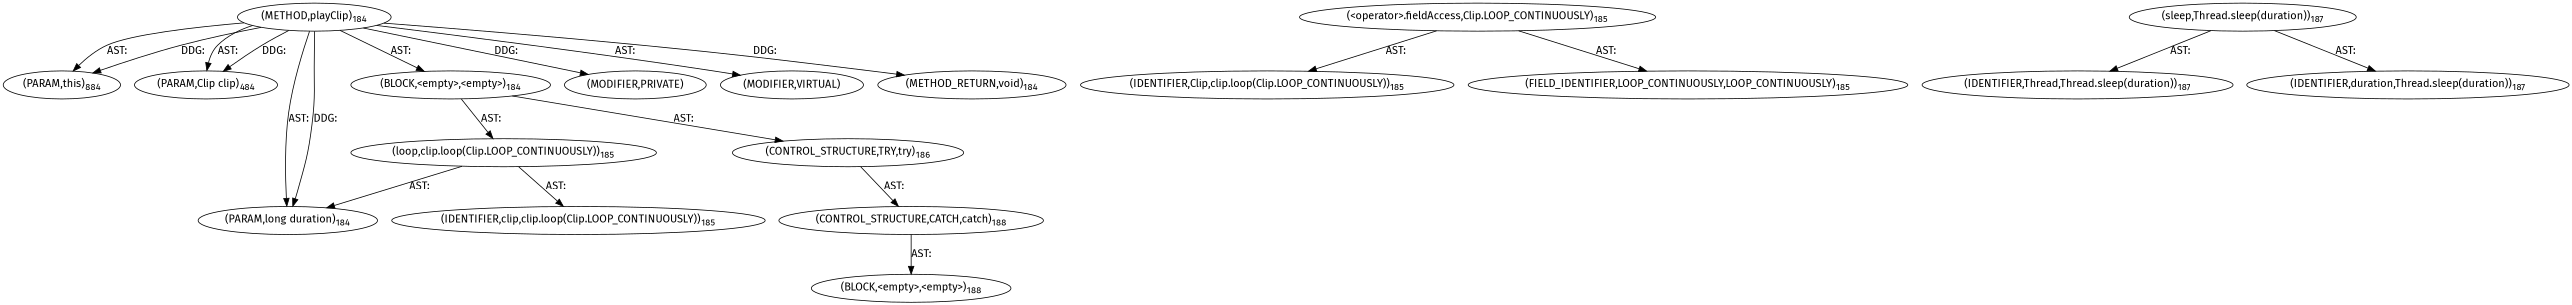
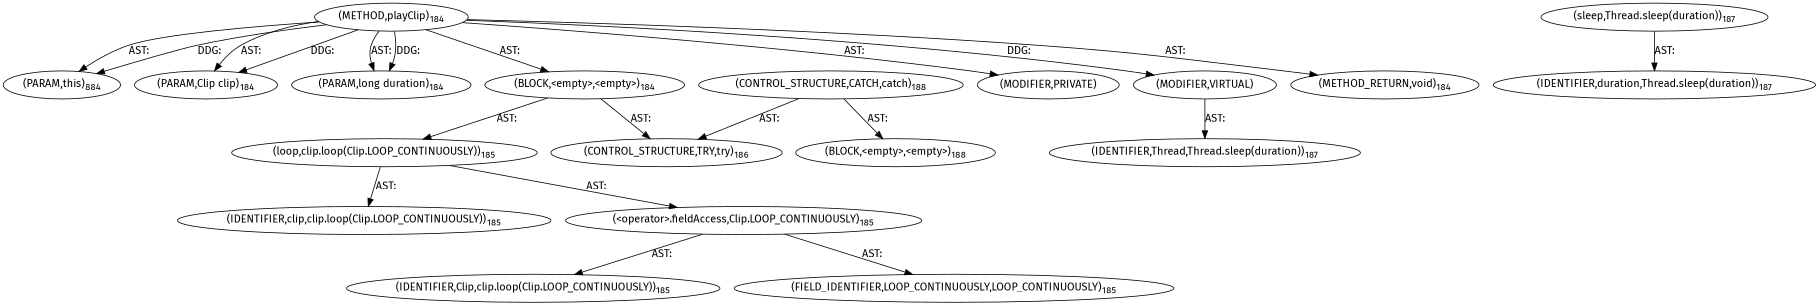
edge "(sleep,Thread.sleep(duration))" -> "(IDENTIFIER,Thread,Thread.sleep(duration))": now "(MODIFIER,VIRTUAL)" -> "(IDENTIFIER,Thread,Thread.sleep(duration))"
edge "(METHOD,playClip)" -> "(MODIFIER,PRIVATE)": label "DDG: " -> "AST: "
edge "(METHOD,playClip)" -> "(MODIFIER,VIRTUAL)": label "AST: " -> "DDG: "
edge "(METHOD,playClip)" -> "(METHOD_RETURN,void)": label "DDG: " -> "AST: "
node "(PARAM,Clip clip)": text "484" -> "184"
edge "(CONTROL_STRUCTURE,TRY,try)" -> "(CONTROL_STRUCTURE,CATCH,catch)": reversed
edge "(loop,clip.loop(Clip.LOOP_CONTINUOUSLY))" -> "(PARAM,long duration)": now "(loop,clip.loop(Clip.LOOP_CONTINUOUSLY))" -> "(<operator>.fieldAccess,Clip.LOOP_CONTINUOUSLY)"
